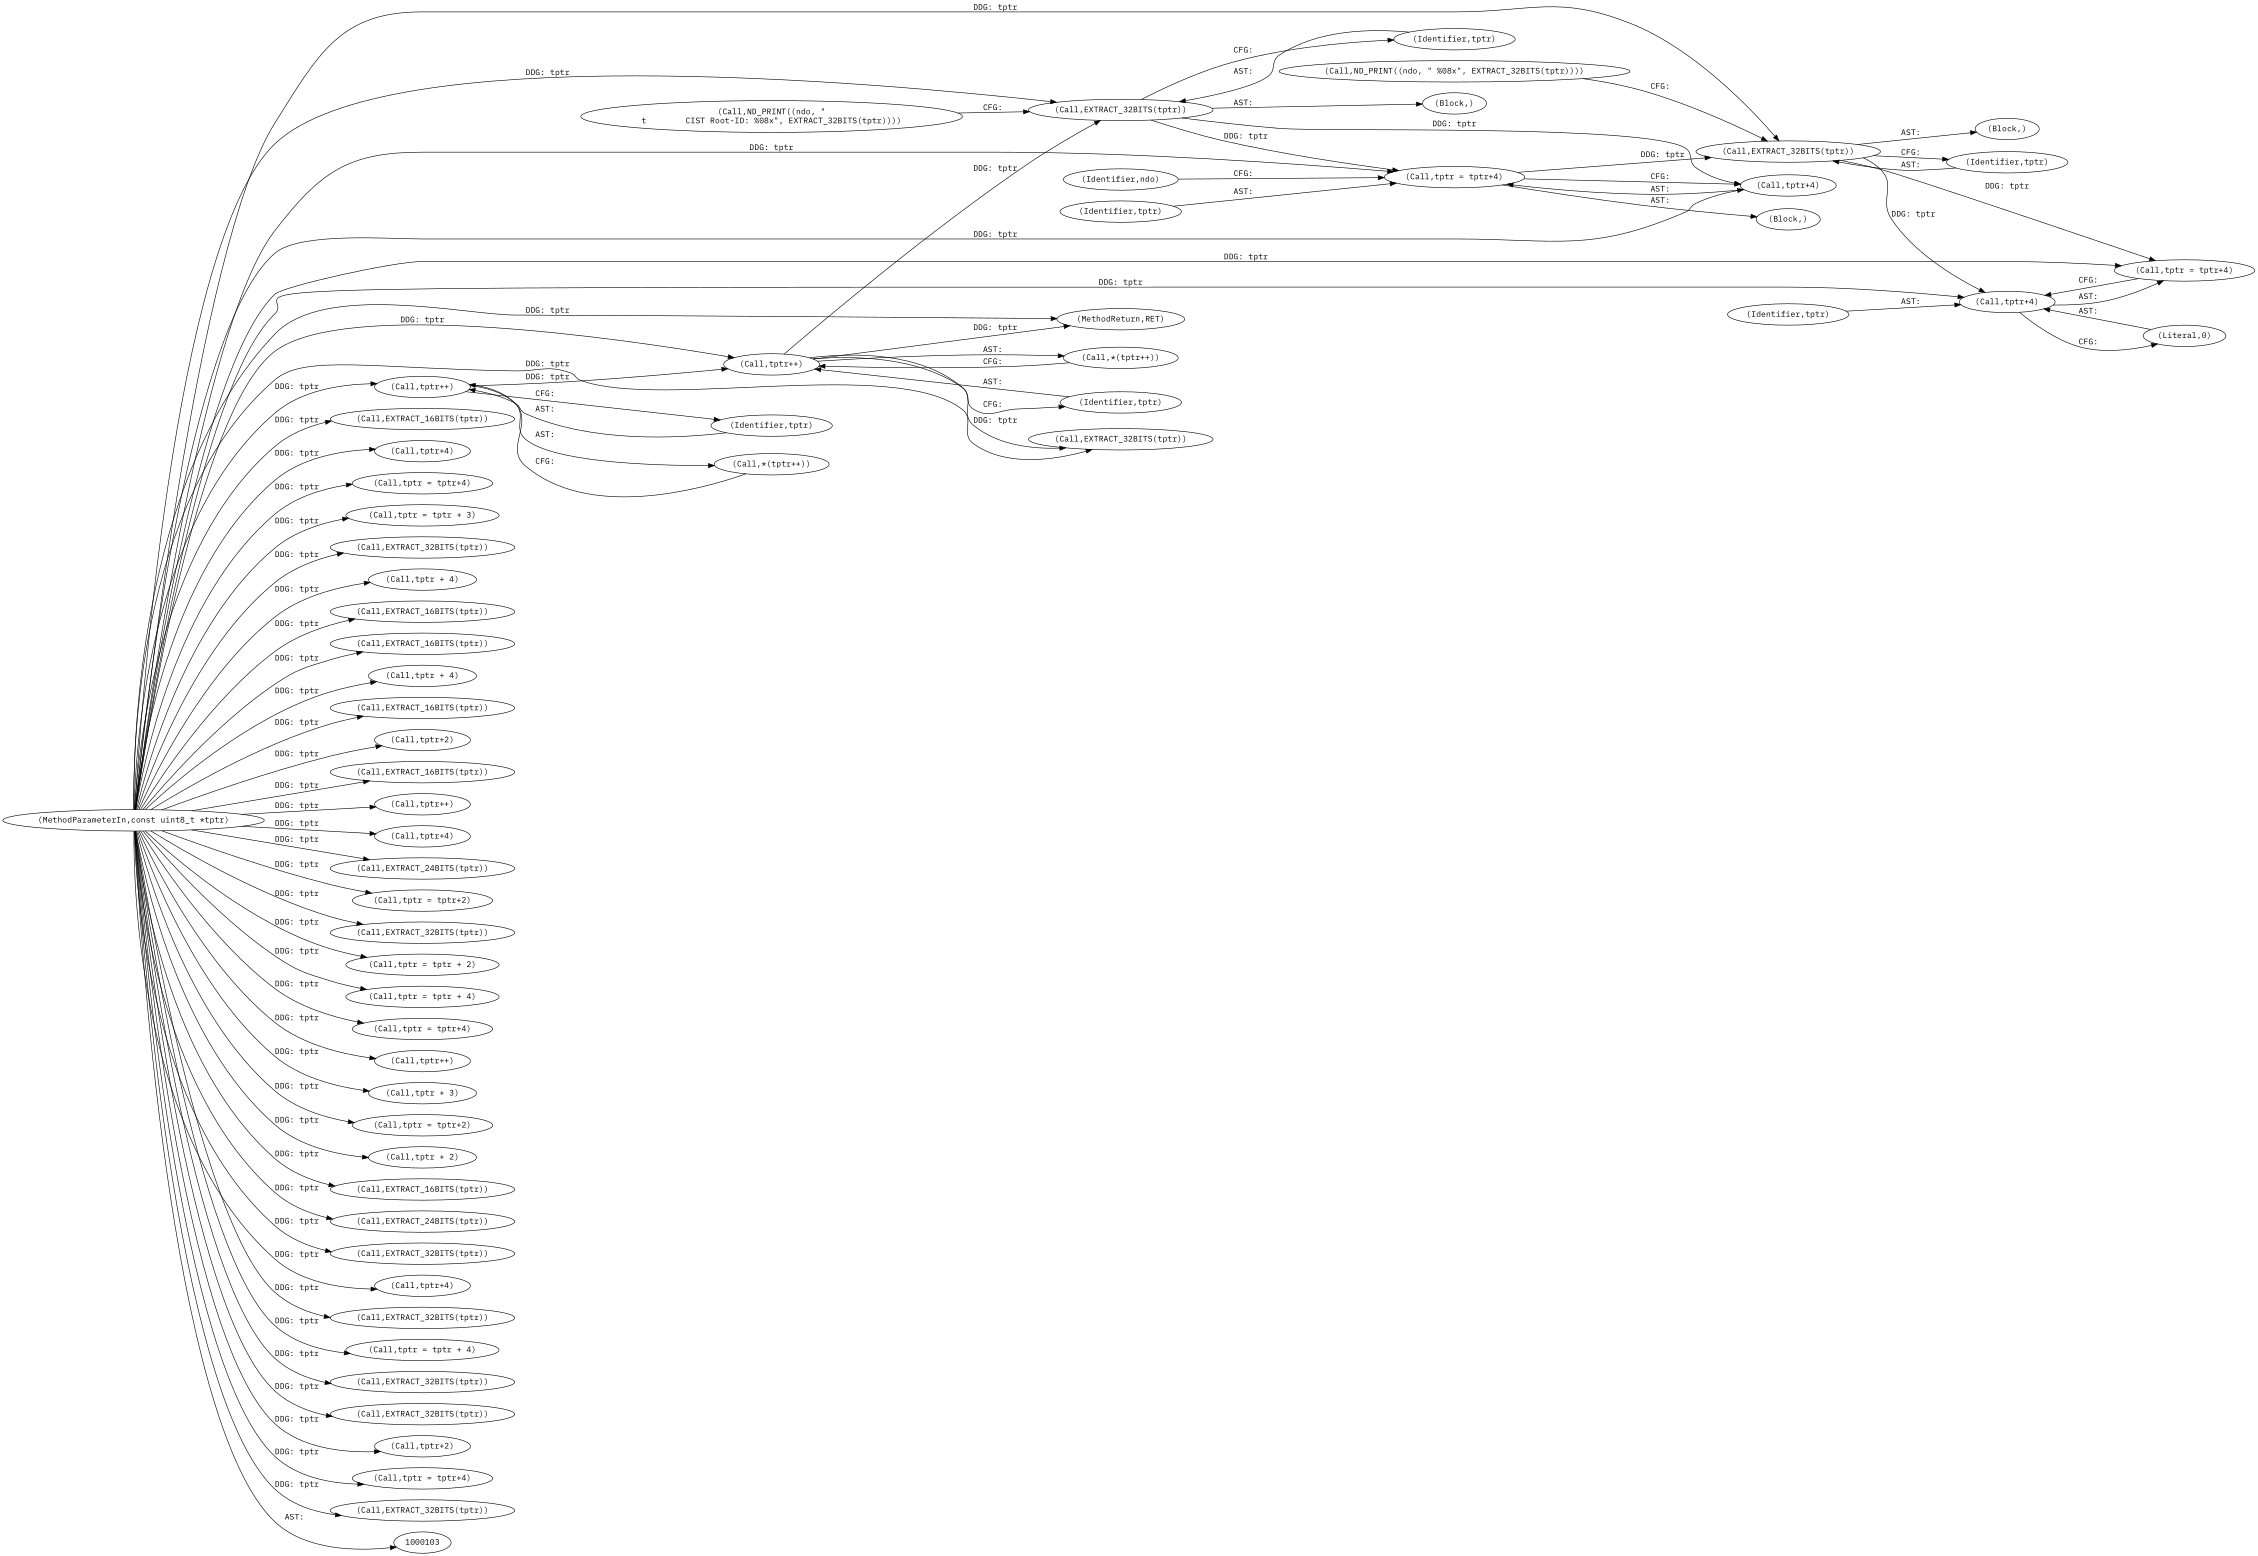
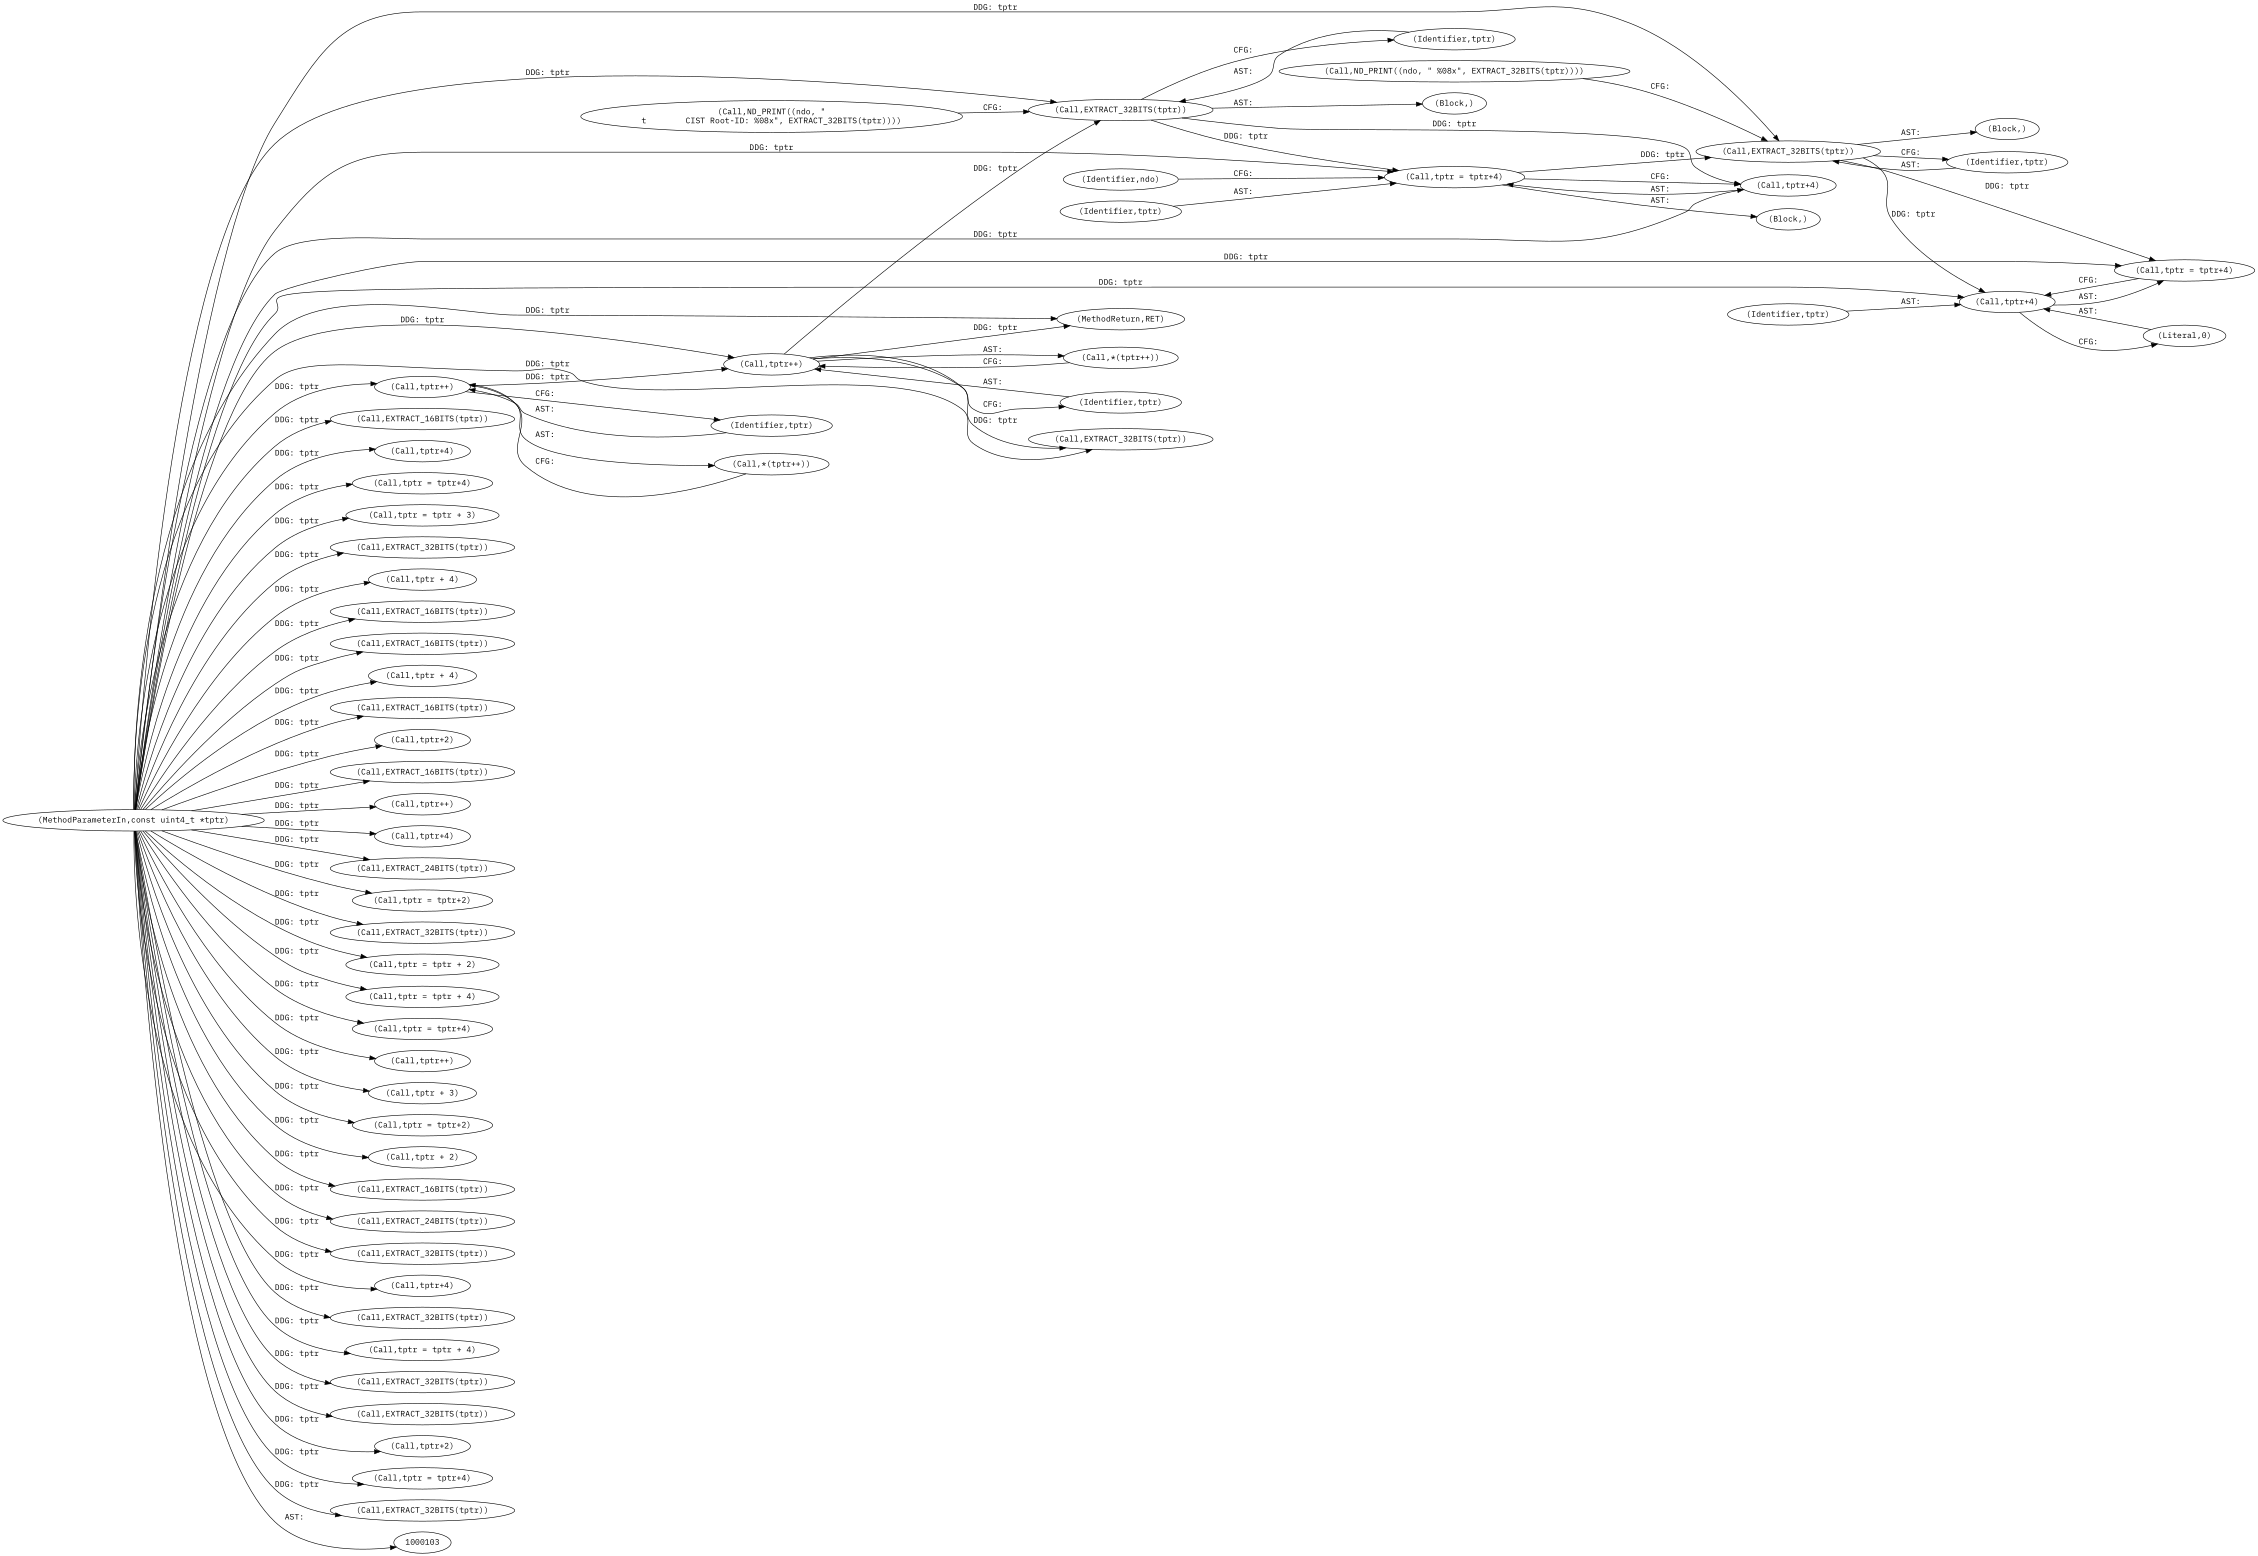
node "(MethodParameterIn,const uint8_t *tptr)": label "(MethodParameterIn,const uint8_t *tptr)" -> "(MethodParameterIn,const uint4_t *tptr)"
